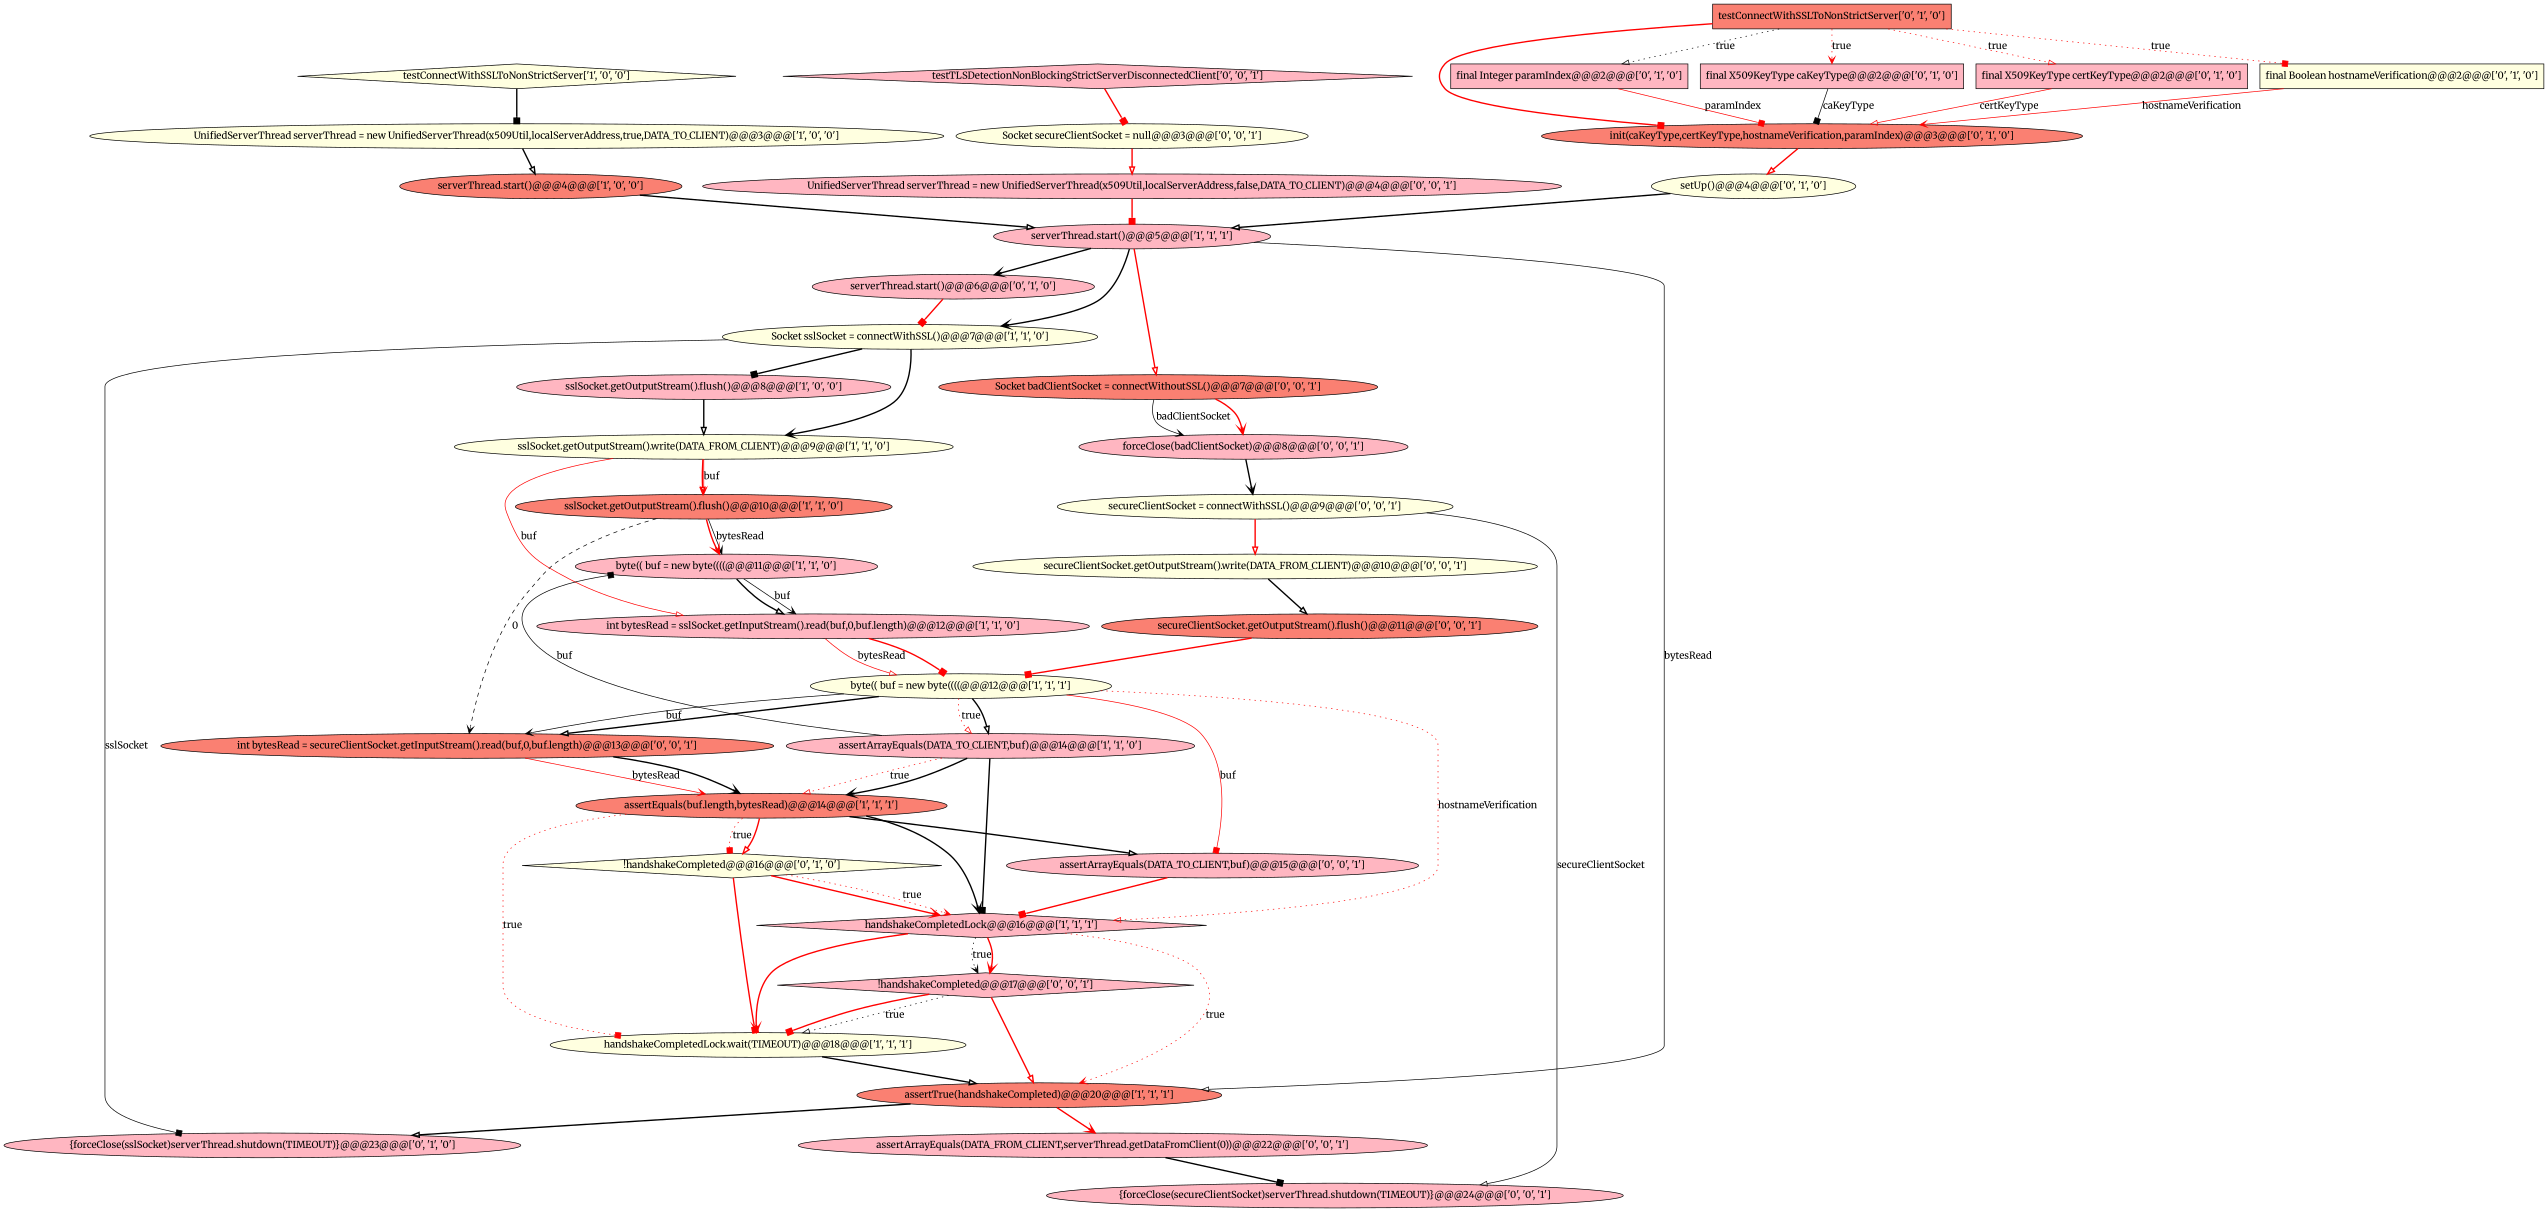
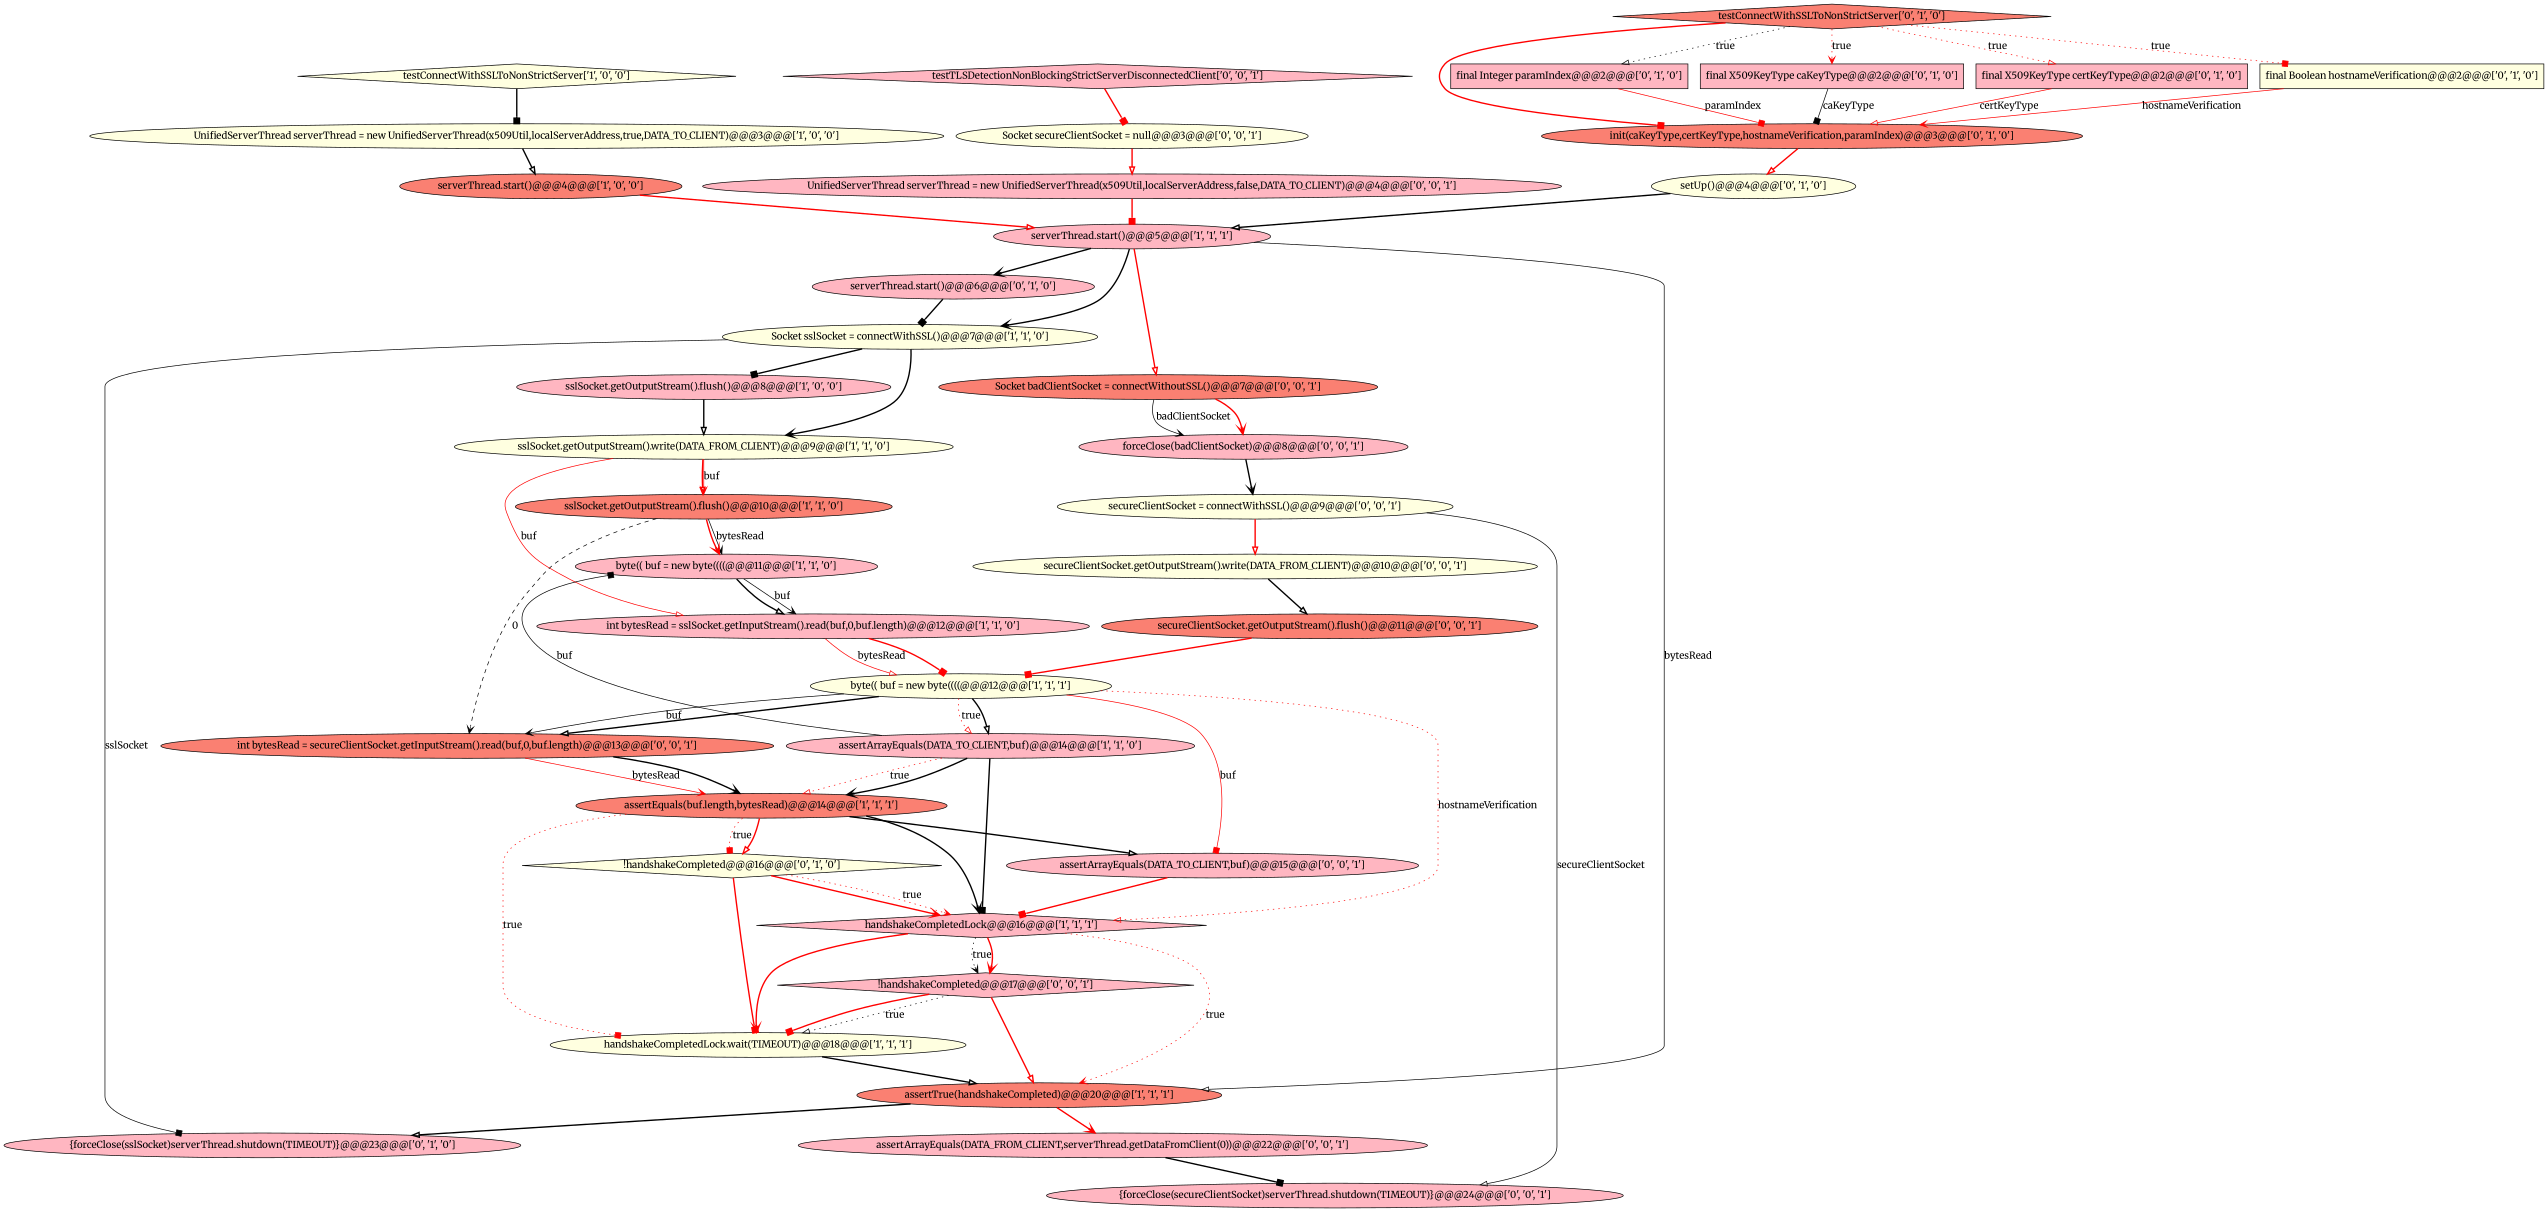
node "testConnectWithSSLToNonStrictServer['0', '1', '0']": shape box -> diamond
edge "serverThread.start()@@@4@@@['1', '0', '0']" -> "serverThread.start()@@@5@@@['1', '1', '1']": color black -> red
edge "serverThread.start()@@@6@@@['0', '1', '0']" -> "Socket sslSocket = connectWithSSL()@@@7@@@['1', '1', '0']": color red -> black
